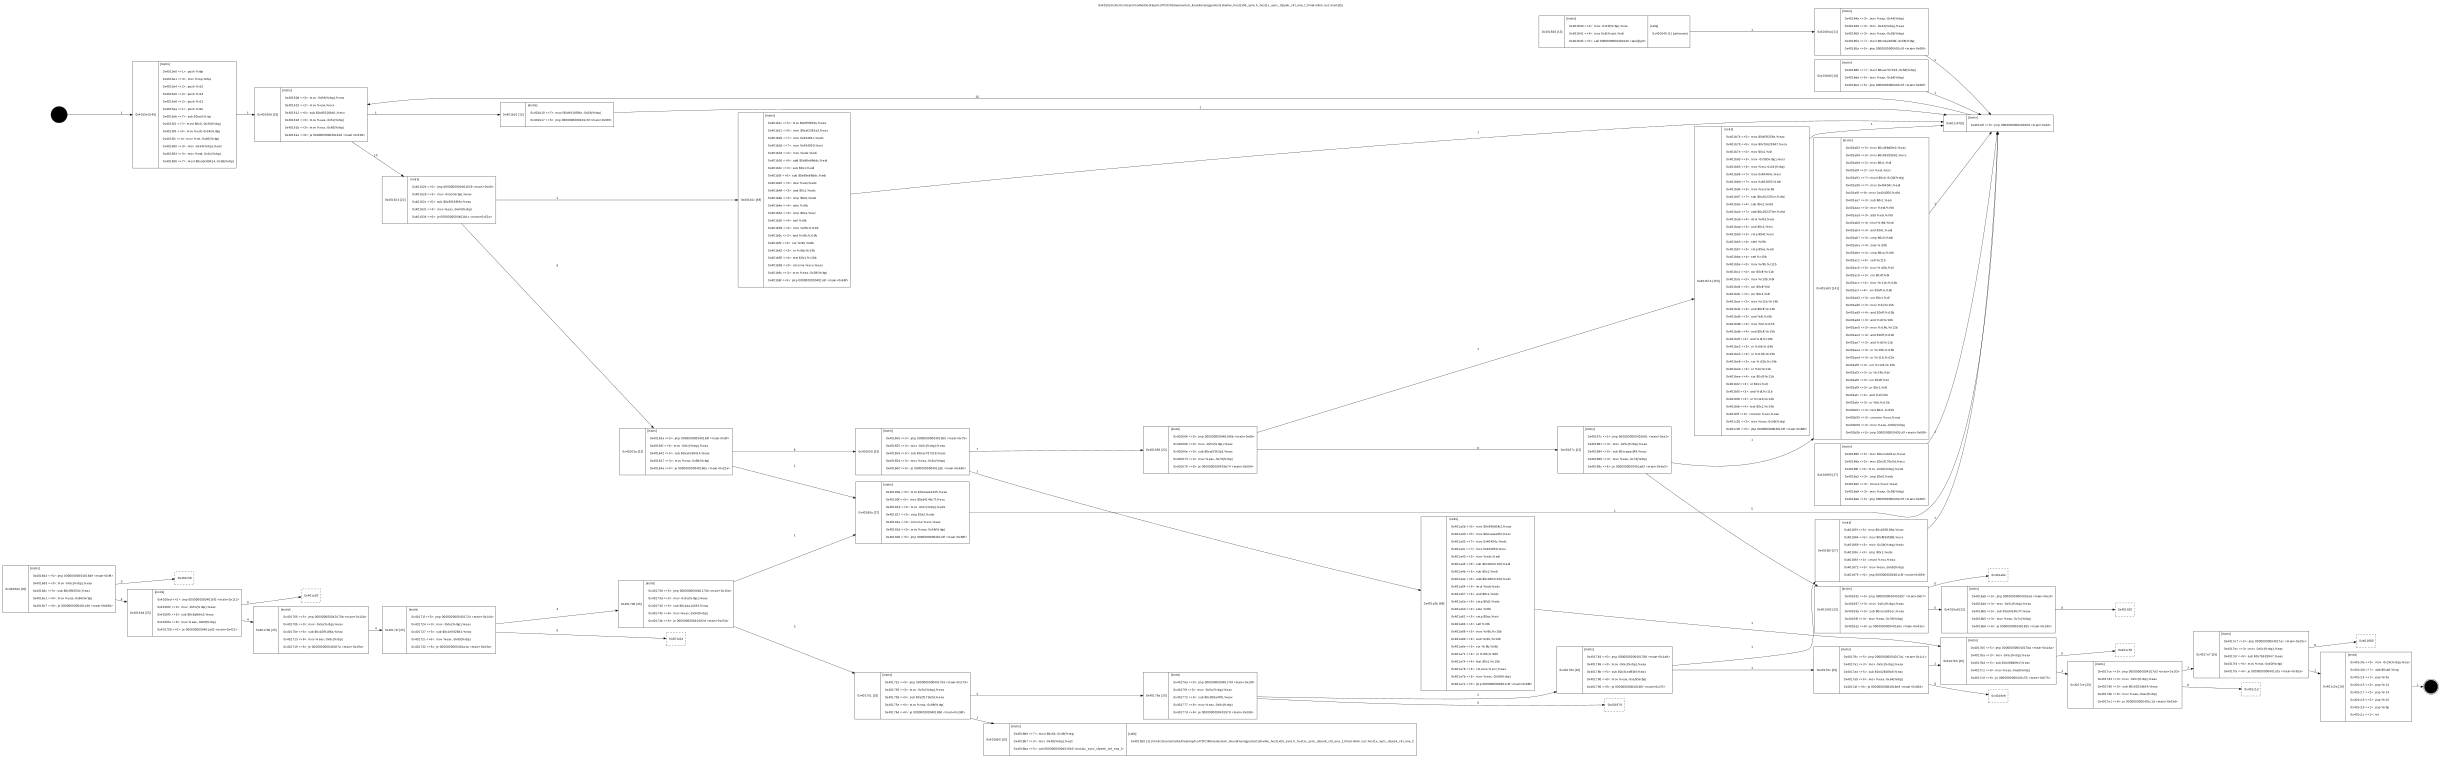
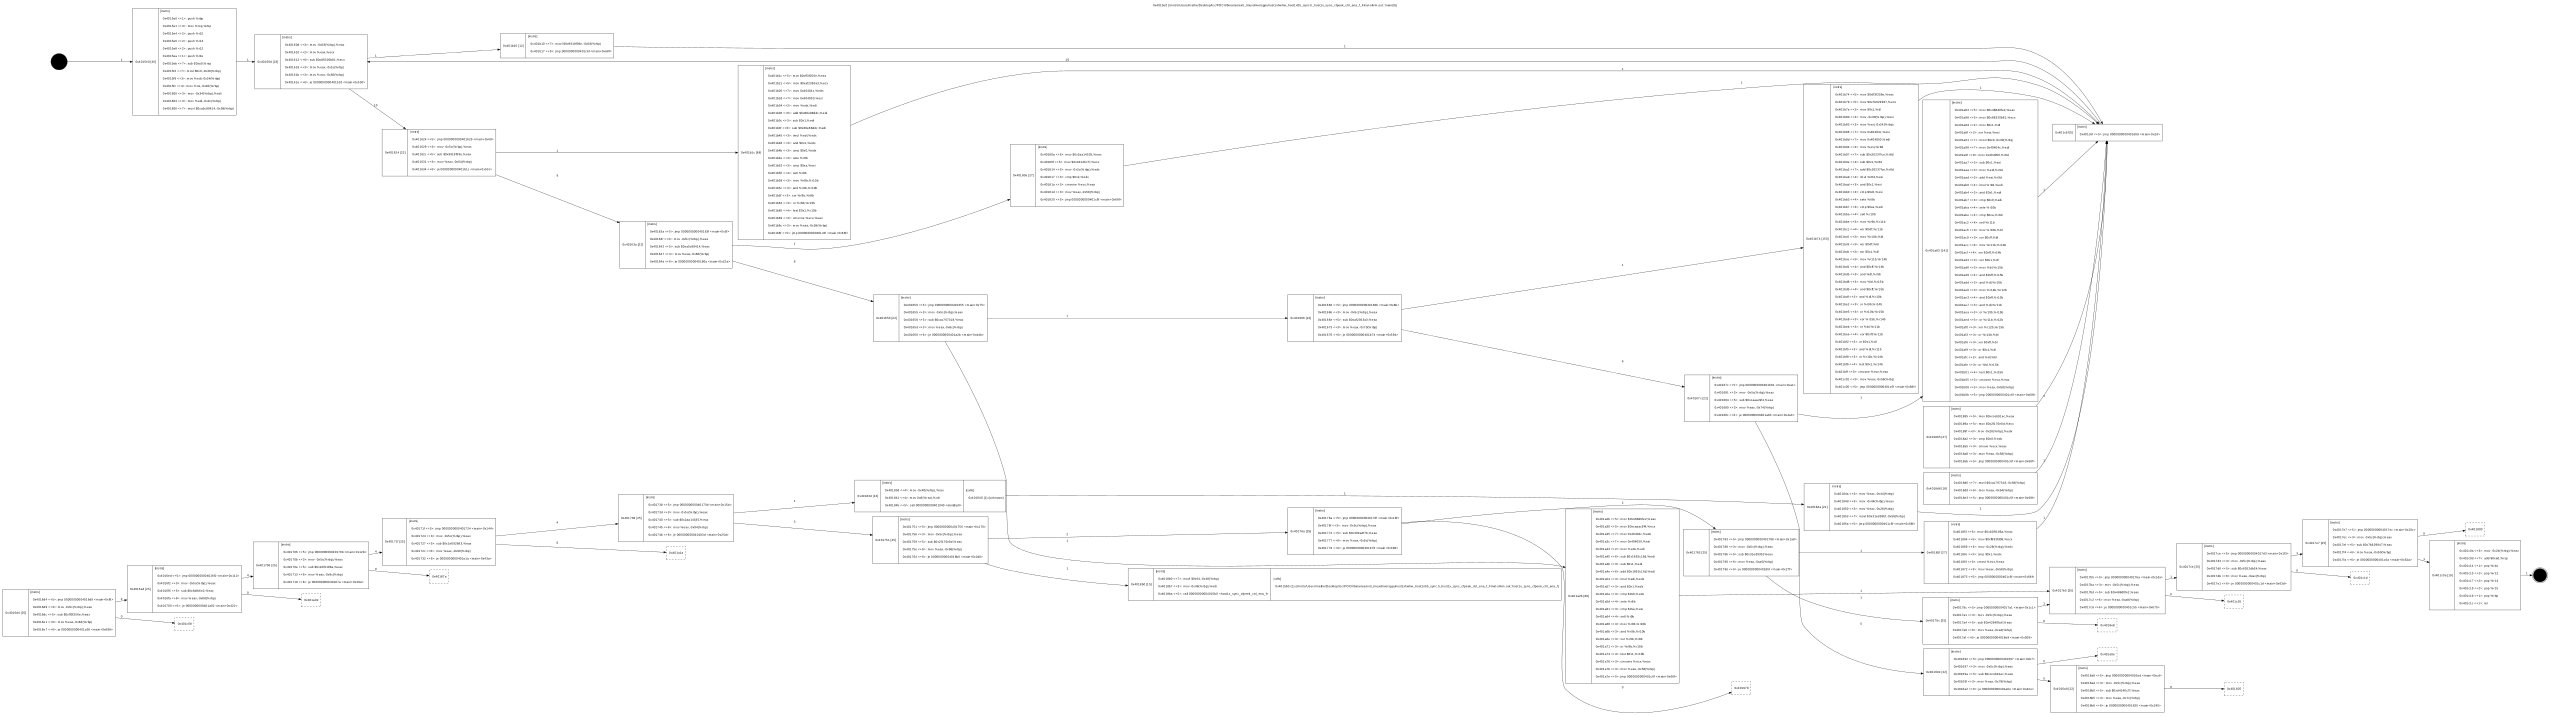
edge "0x401738 [25]" -> "0x40180a [27]": now "0x401738 [25]" -> "0x40183d [13]"
node "0x40187a": added
